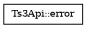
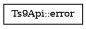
node "Ts3Api::error": label "Ts3Api::error" -> "Ts9Api::error"
